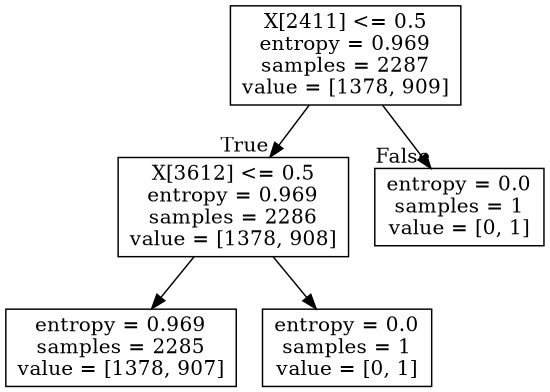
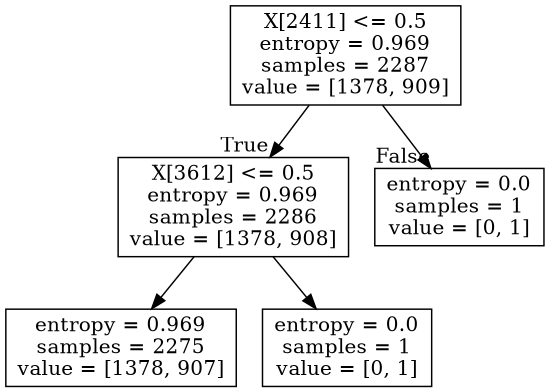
node "entropy = 0.969 samples = 2285 value = [1378, 907]": label "entropy = 0.969 samples = 2285 value = [1378, 907]" -> "entropy = 0.969 samples = 2275 value = [1378, 907]"
